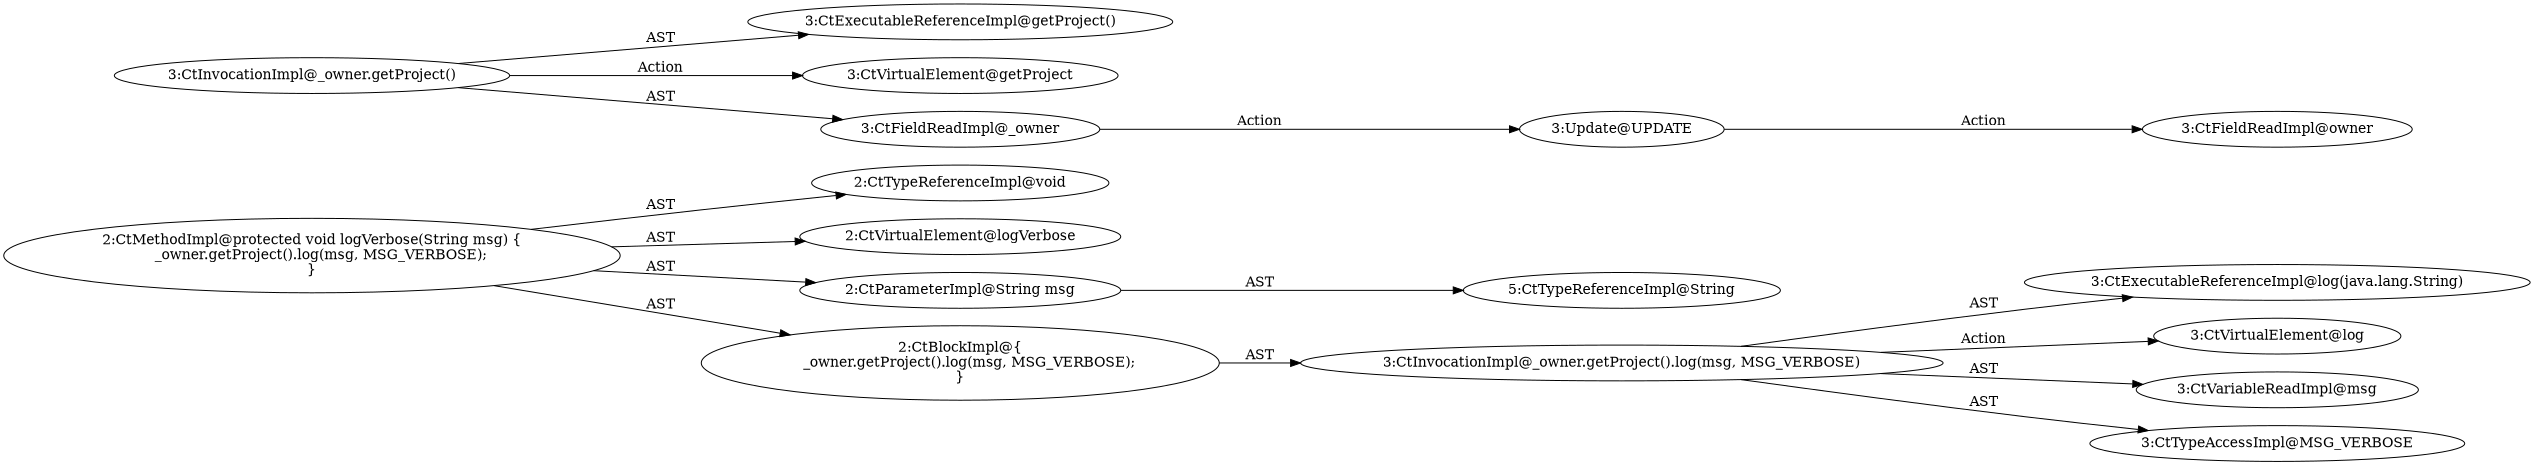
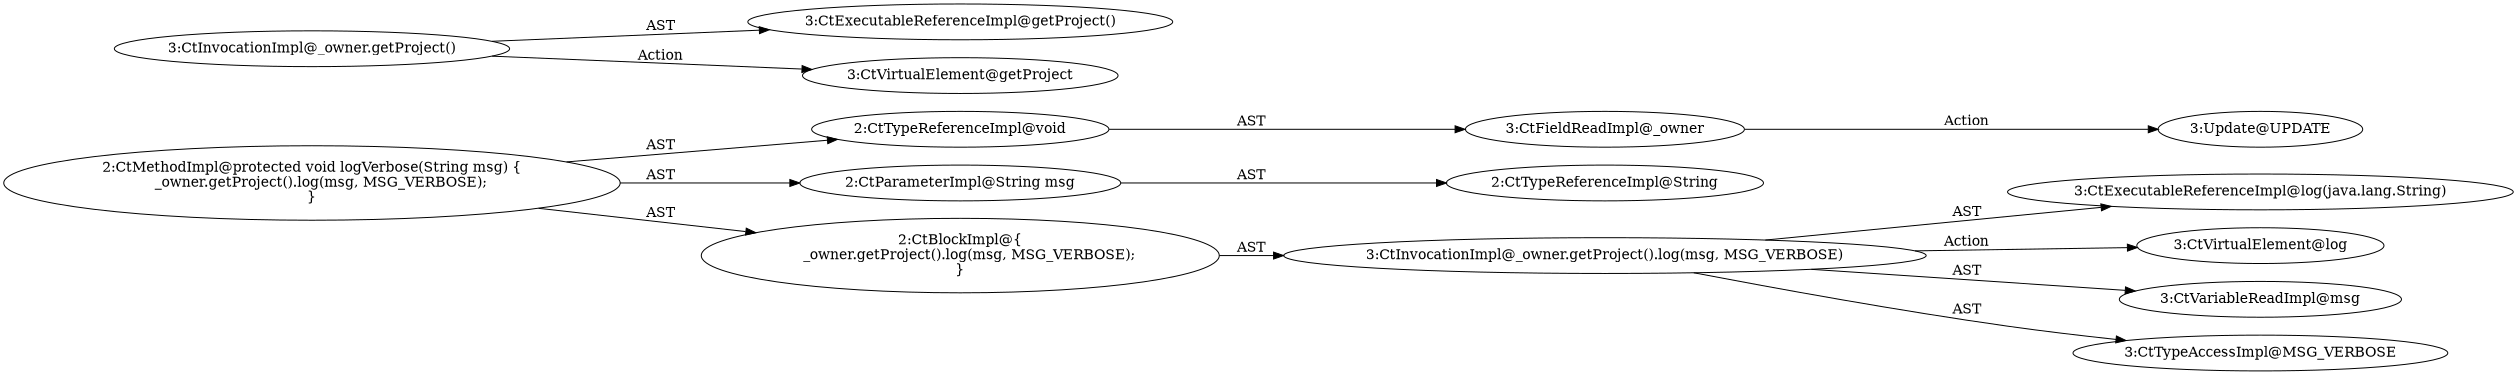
edge "3:CtInvocationImpl@_owner.getProject()" -> "3:CtFieldReadImpl@_owner": now "2:CtTypeReferenceImpl@void" -> "3:CtFieldReadImpl@_owner"
node "3:CtFieldReadImpl@owner": removed
node "2:CtVirtualElement@logVerbose": removed
node "5:CtTypeReferenceImpl@String": label "5:CtTypeReferenceImpl@String" -> "2:CtTypeReferenceImpl@String"
